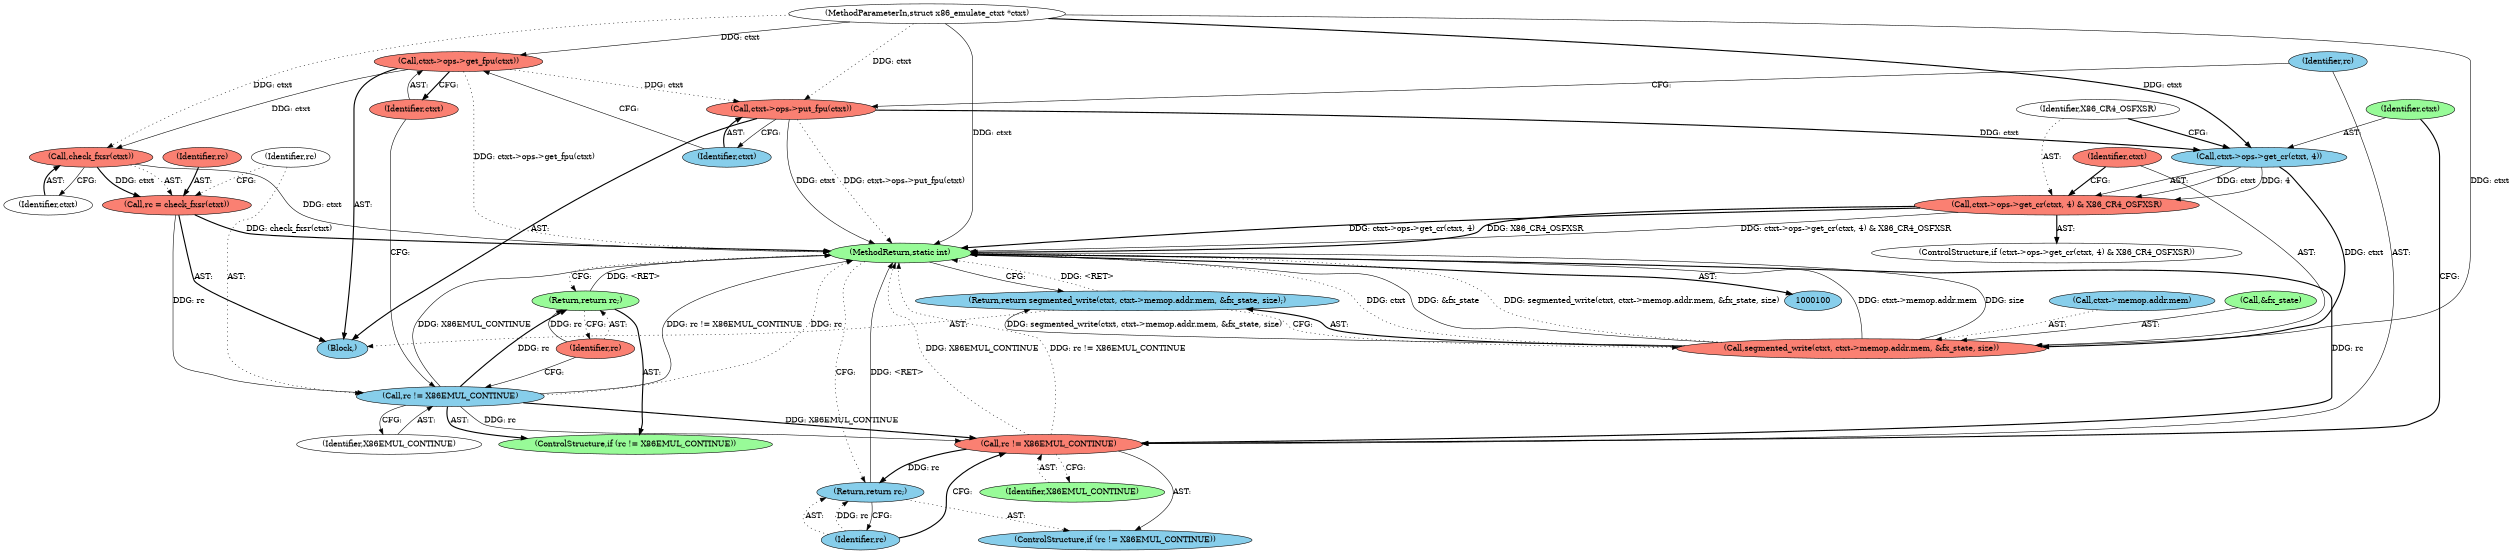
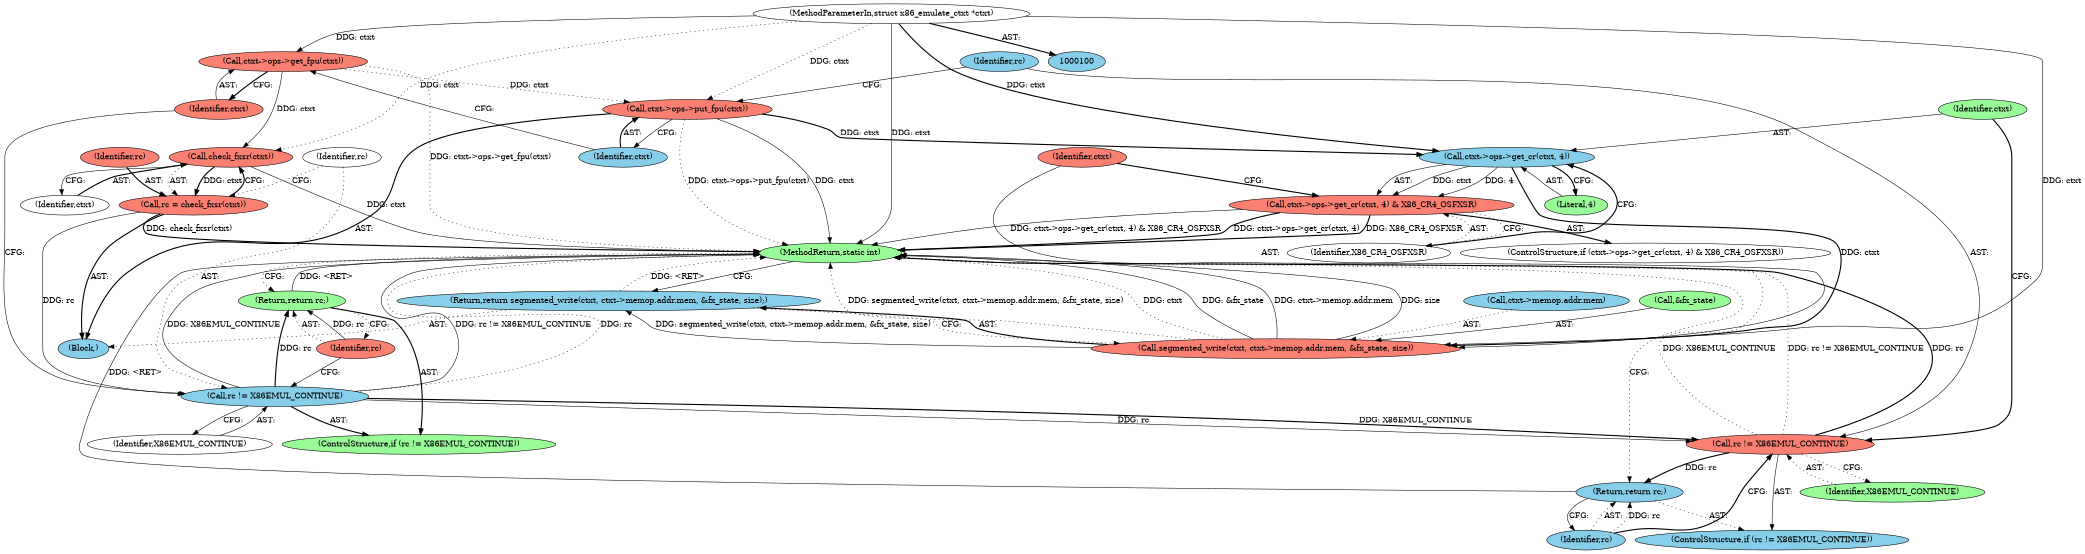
edge "(Call,rc = check_fxsr(ctxt))" -> "(Call,check_fxsr(ctxt))": added, label "CFG:"
edge "(Call,ctxt->ops->get_fpu(ctxt))" -> "(Block,)": removed, label "AST:"
node "(Literal,4)": added
edge "(Call,ctxt->ops->get_cr(ctxt, 4) & X86_CR4_OSFXSR)" -> "(Identifier,X86_CR4_OSFXSR)": added, label "CFG:"
edge "(MethodReturn,static int)" -> "1000100": now "(MethodParameterIn,struct x86_emulate_ctxt *ctxt)" -> "1000100"
